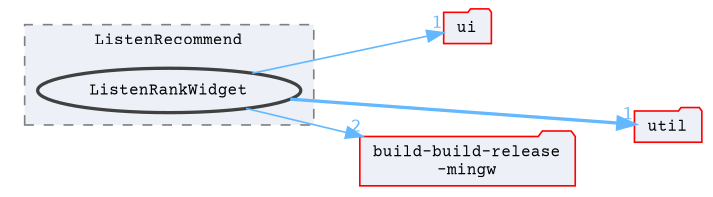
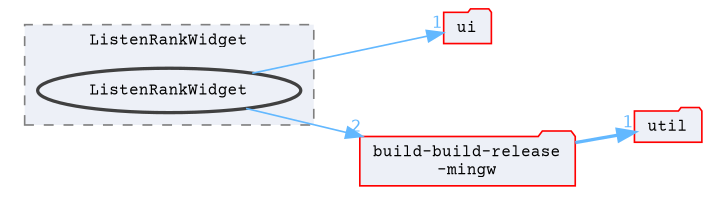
cluster "ListenRecommend": label "ListenRecommend" -> "ListenRankWidget"
edge "ListenRankWidget" -> "util": now "build-build-release -mingw" -> "util"
